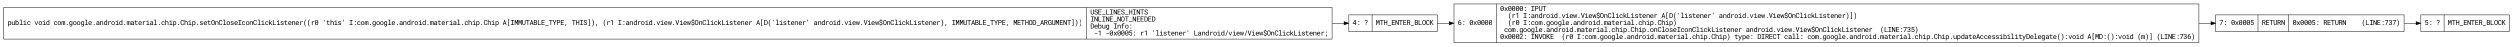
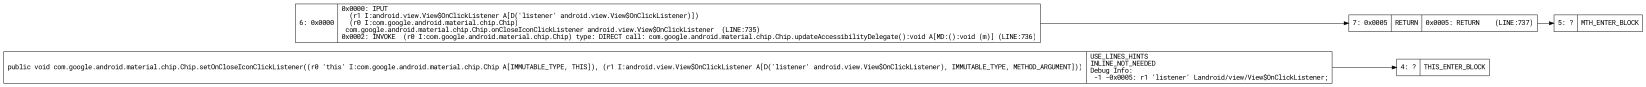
node "4: ?": text "MTH_ENTER_BLOCK" -> "THIS_ENTER_BLOCK"
edge "4: ?" -> "6: 0x0000": removed
